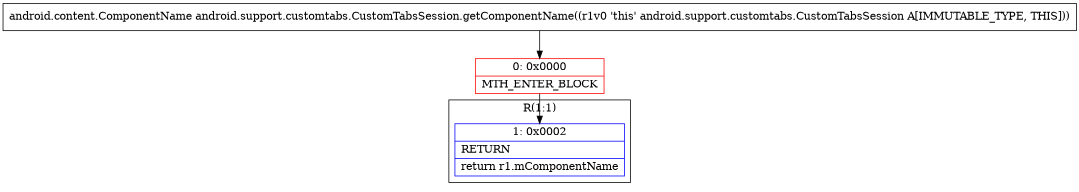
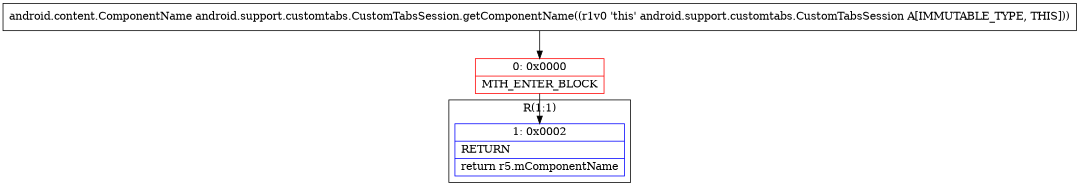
node "1: 0x0002": text "return r1.mComponentName" -> "return r5.mComponentName"
